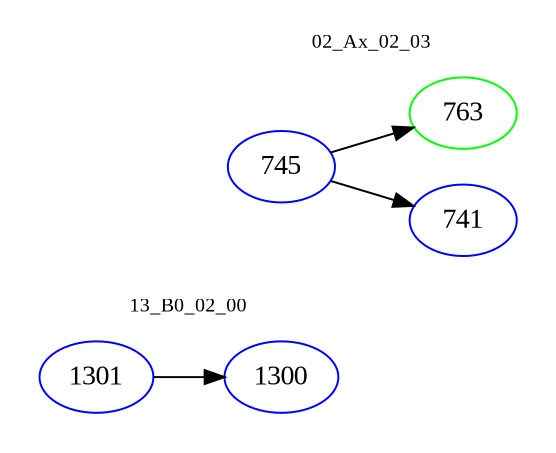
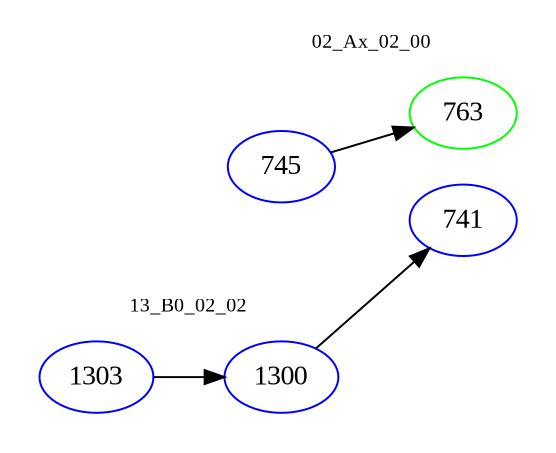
cluster "02_Ax_02_03": label "02_Ax_02_03" -> "02_Ax_02_00"
edge "745" -> "741": now "1300" -> "741"
cluster "13_B0_02_00": label "13_B0_02_00" -> "13_B0_02_02"
node "1301": label "1301" -> "1303"
